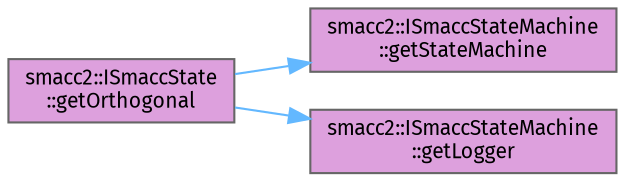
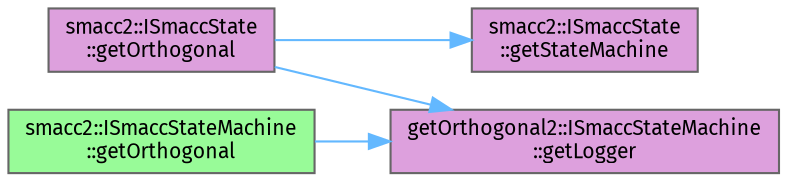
node "smacc2::ISmaccStateMachine ::getStateMachine": label "smacc2::ISmaccStateMachine ::getStateMachine" -> "smacc2::ISmaccState ::getStateMachine"
node "smacc2::ISmaccStateMachine ::getOrthogonal": added
node "smacc2::ISmaccStateMachine ::getLogger": label "smacc2::ISmaccStateMachine ::getLogger" -> "getOrthogonal2::ISmaccStateMachine ::getLogger"
